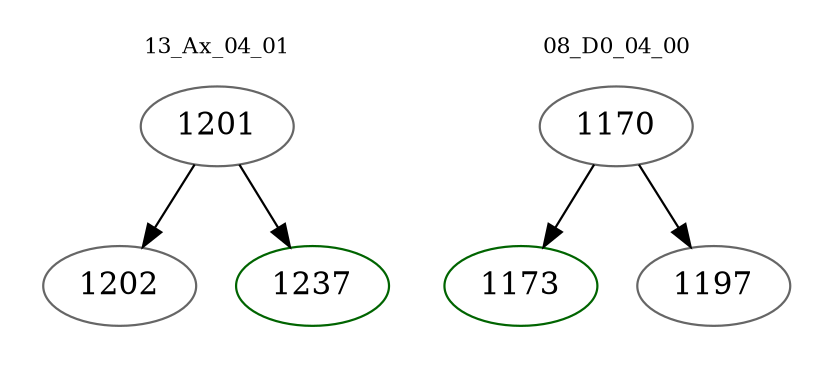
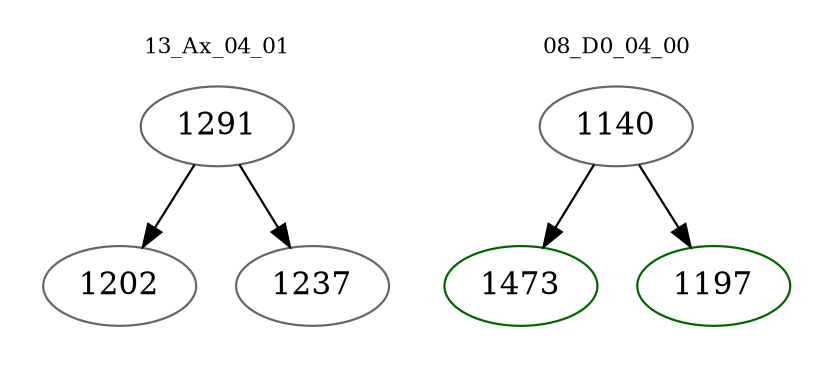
node "1201": label "1201" -> "1291"
node "1170": label "1170" -> "1140"
node "1237": color darkgreen -> gray40
node "1173": label "1173" -> "1473"
node "1197": color gray40 -> darkgreen
